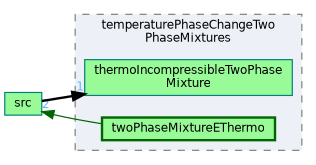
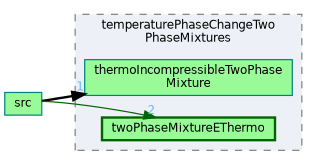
edge "twoPhaseMixtureEThermo" -> "src": reversed
